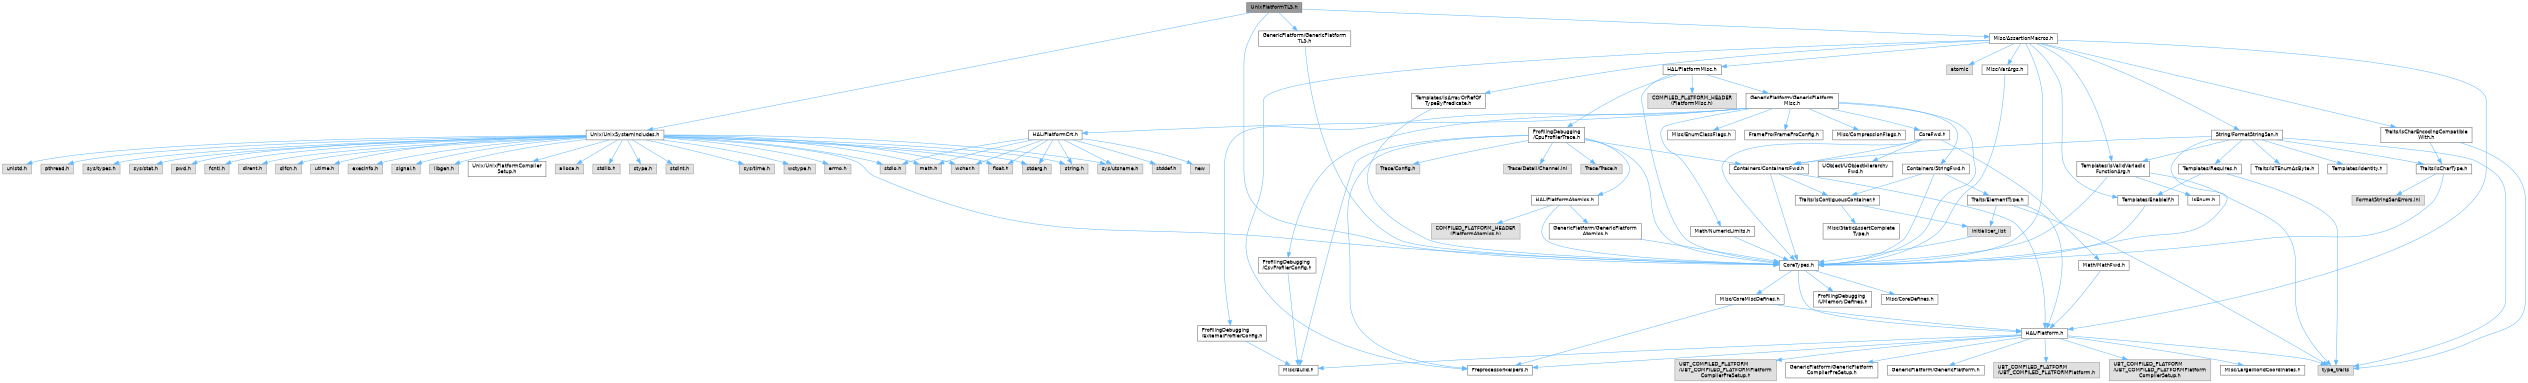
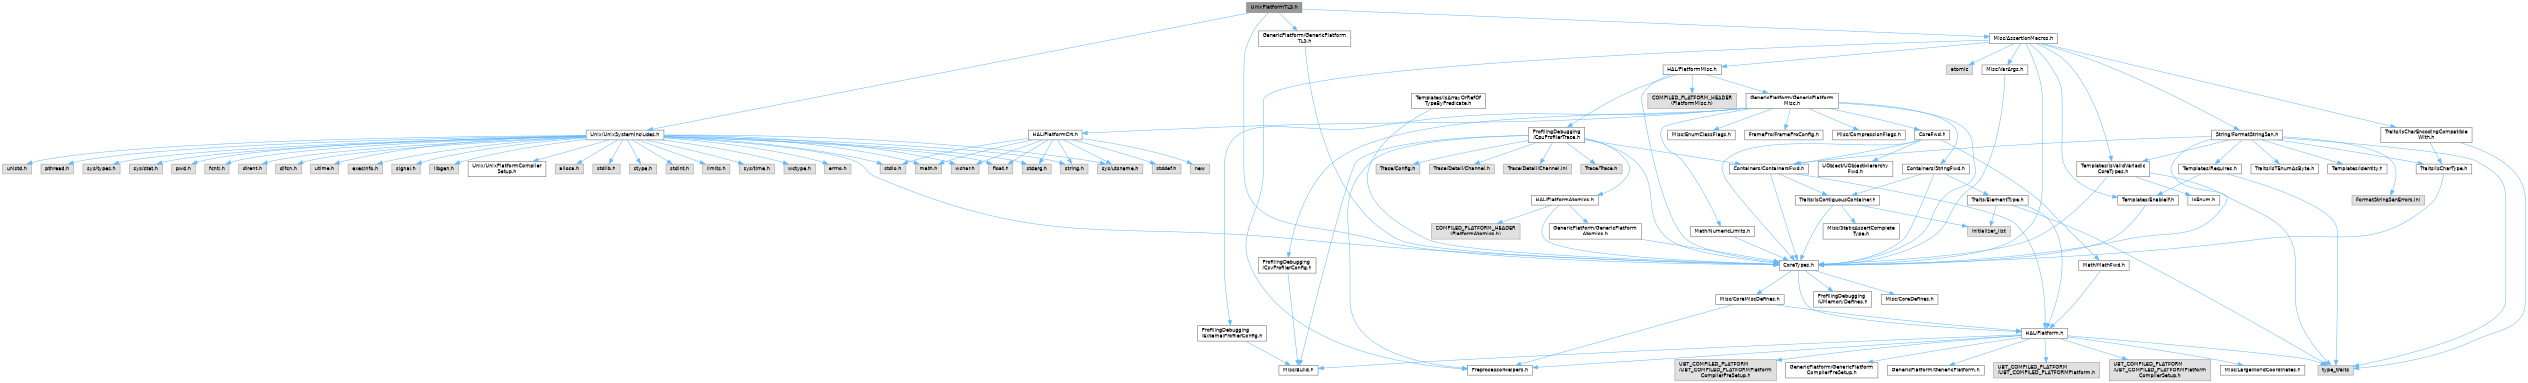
edge "Misc/AssertionMacros.h" -> "Templates/IsArrayOrRefOf TypeByPredicate.h": removed
edge "Misc/AssertionMacros.h" -> "HAL/Platform.h": removed
node "limits.h": added
node "Trace/Detail/Channel.h": added
node "Templates/IsValidVariadic FunctionArg.h": label "Templates/IsValidVariadic FunctionArg.h" -> "Templates/IsValidVariadic CoreTypes.h"
edge "Traits/IsCharType.h" -> "FormatStringSanErrors.inl": now "String/FormatStringSan.h" -> "FormatStringSanErrors.inl"
edge "initializer_list" -> "CoreTypes.h": now "Traits/IsContiguousContainer.h" -> "CoreTypes.h"
